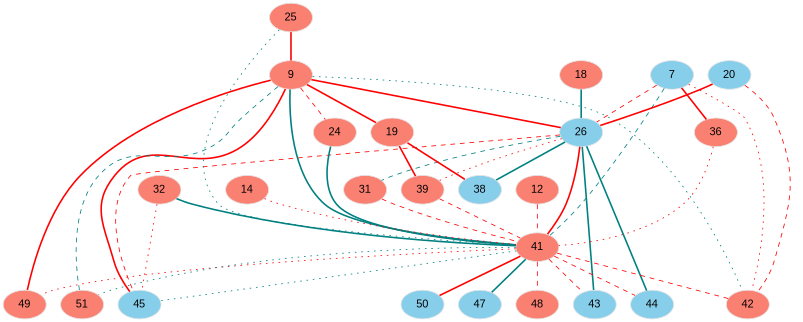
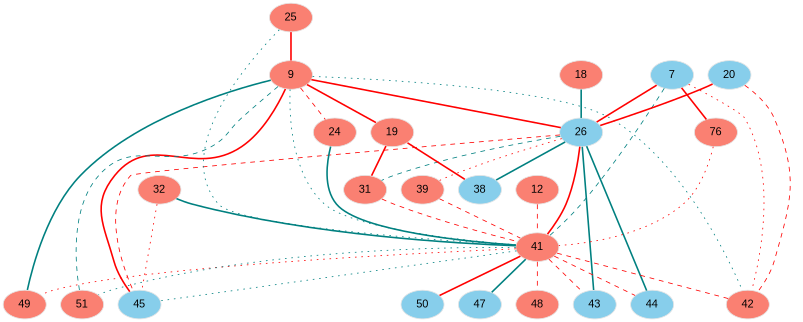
edge "7" -- "26": style dashed -> bold
node "36": label "36" -> "76"
edge "9" -- "49": color red -> teal
edge "19" -- "39": now "19" -- "31"
node "14": removed
edge "9" -- "41": style bold -> dotted
